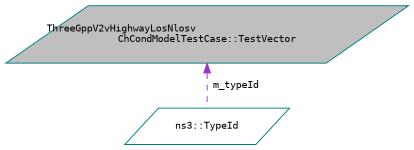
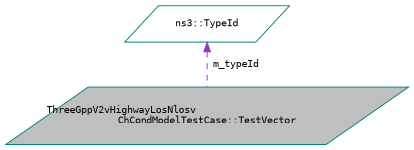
edge "ns3::TypeId" -> "ThreeGppV2vHighwayLosNlosv ChCondModelTestCase::TestVector": reversed
